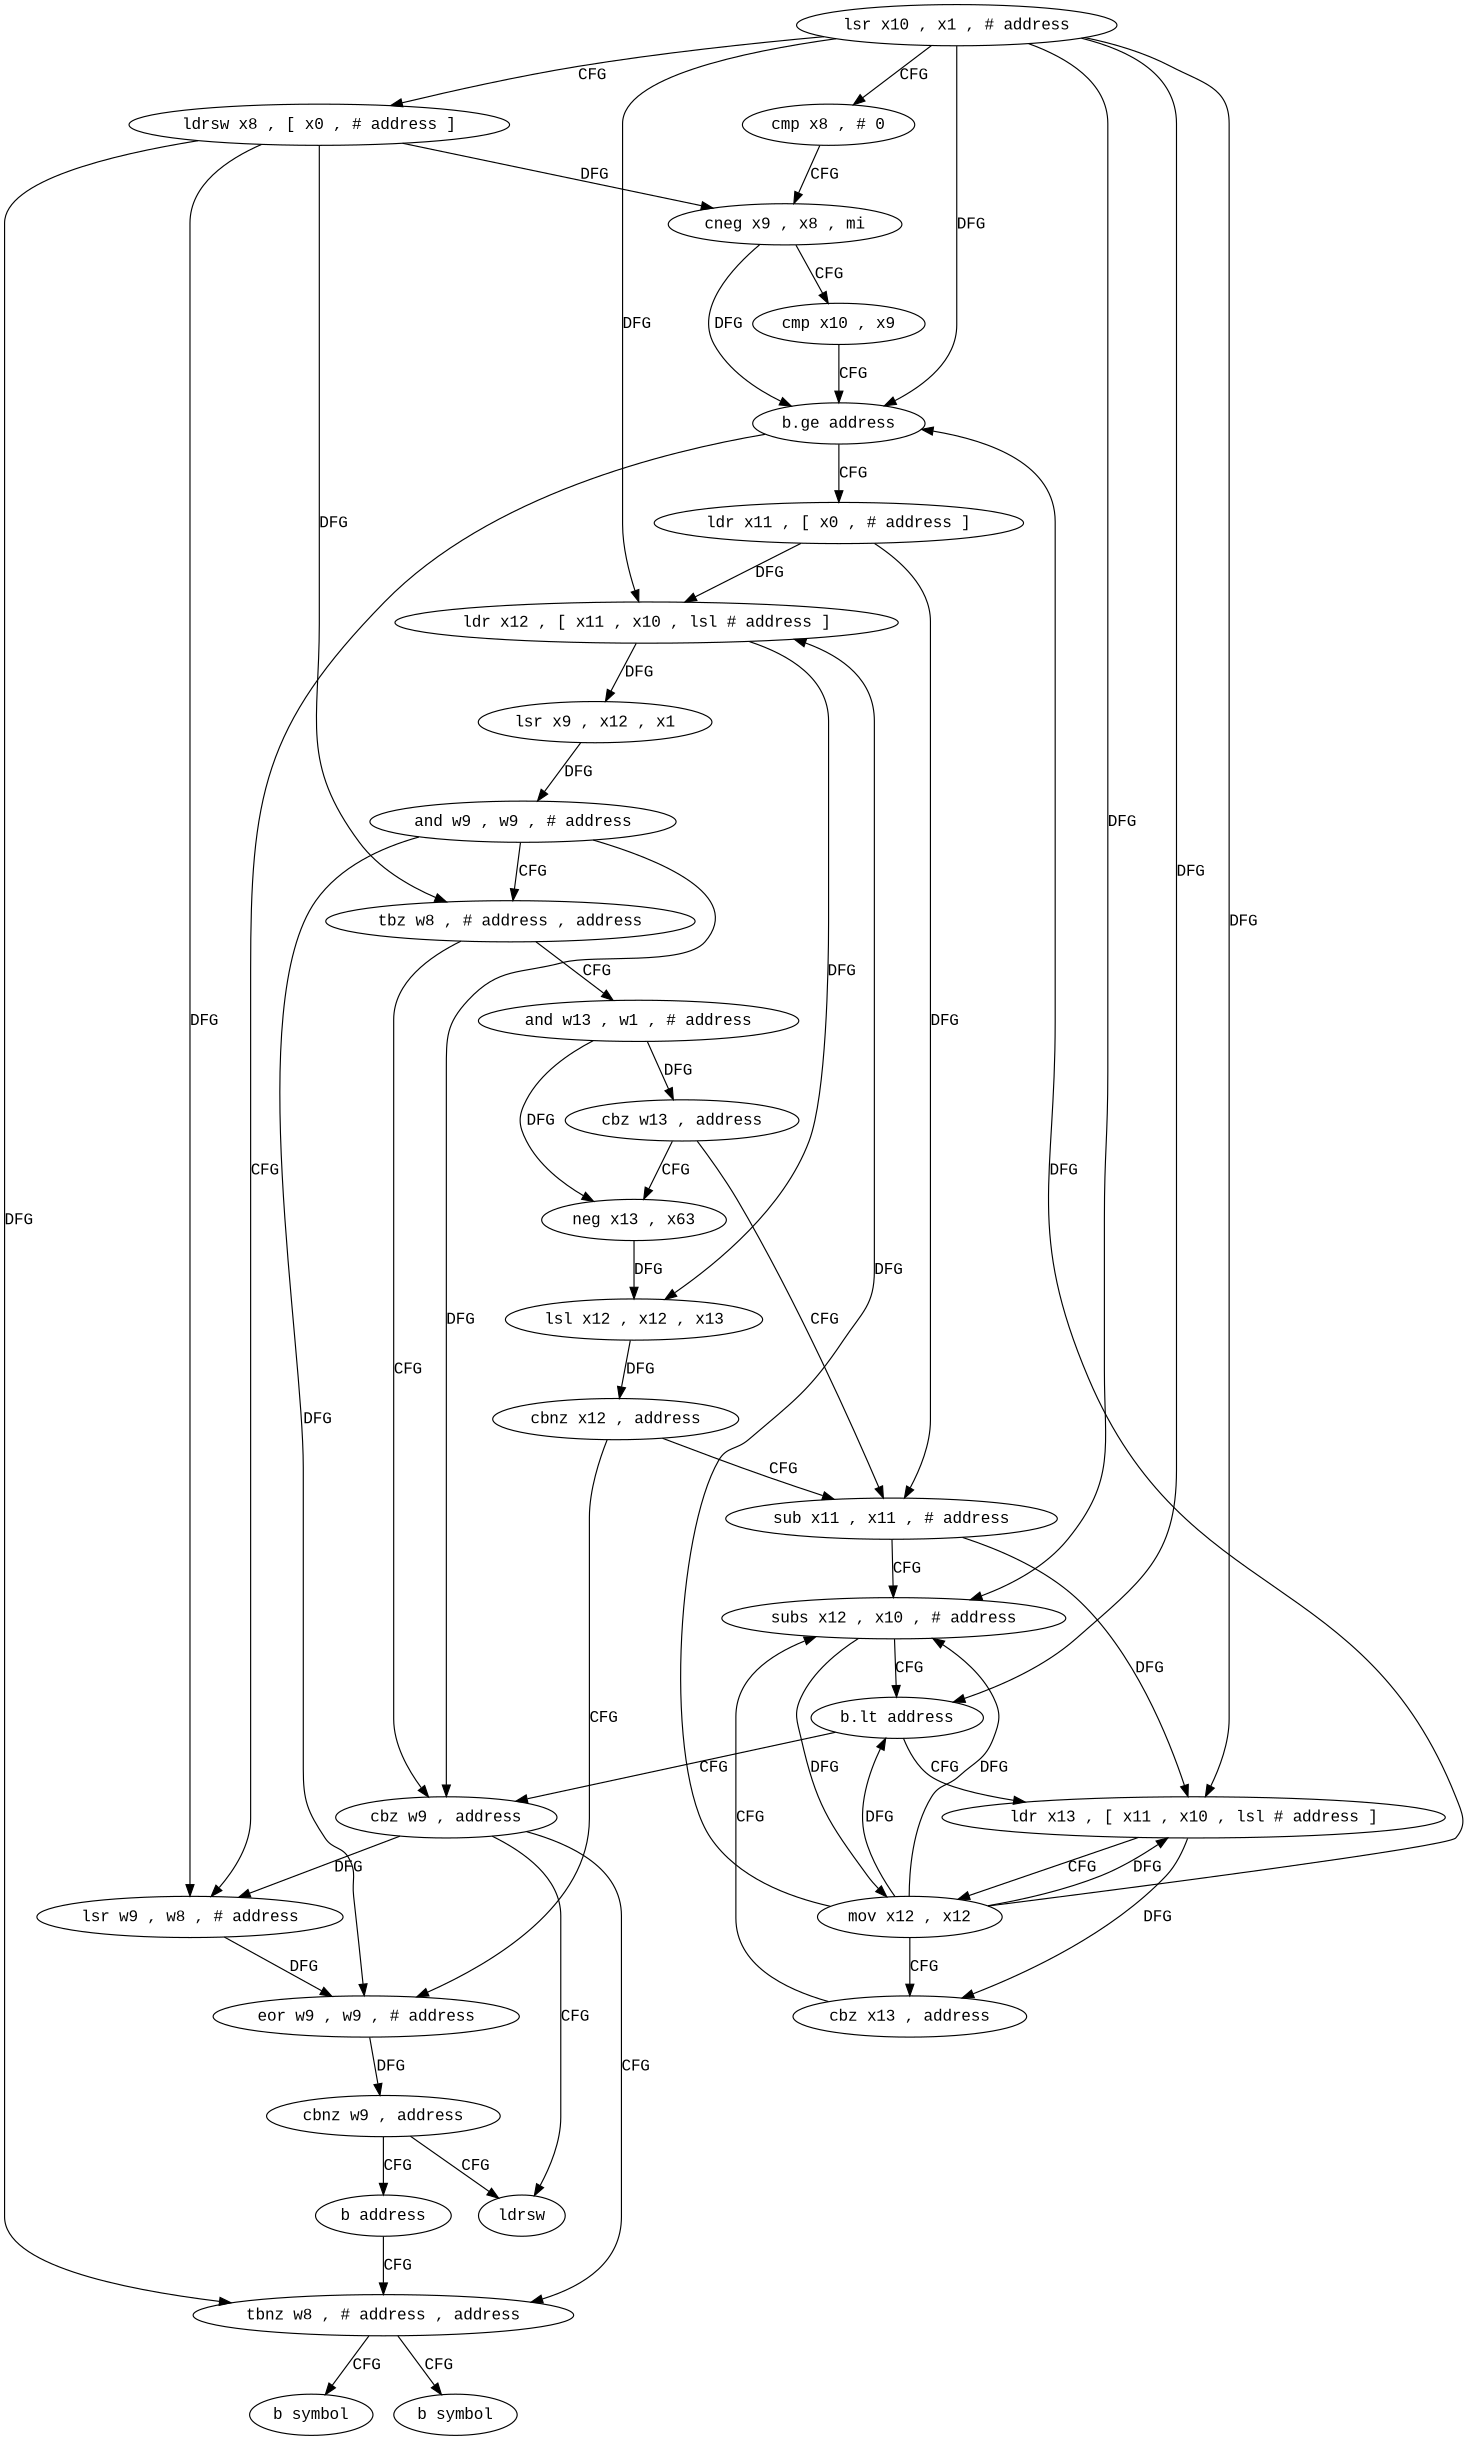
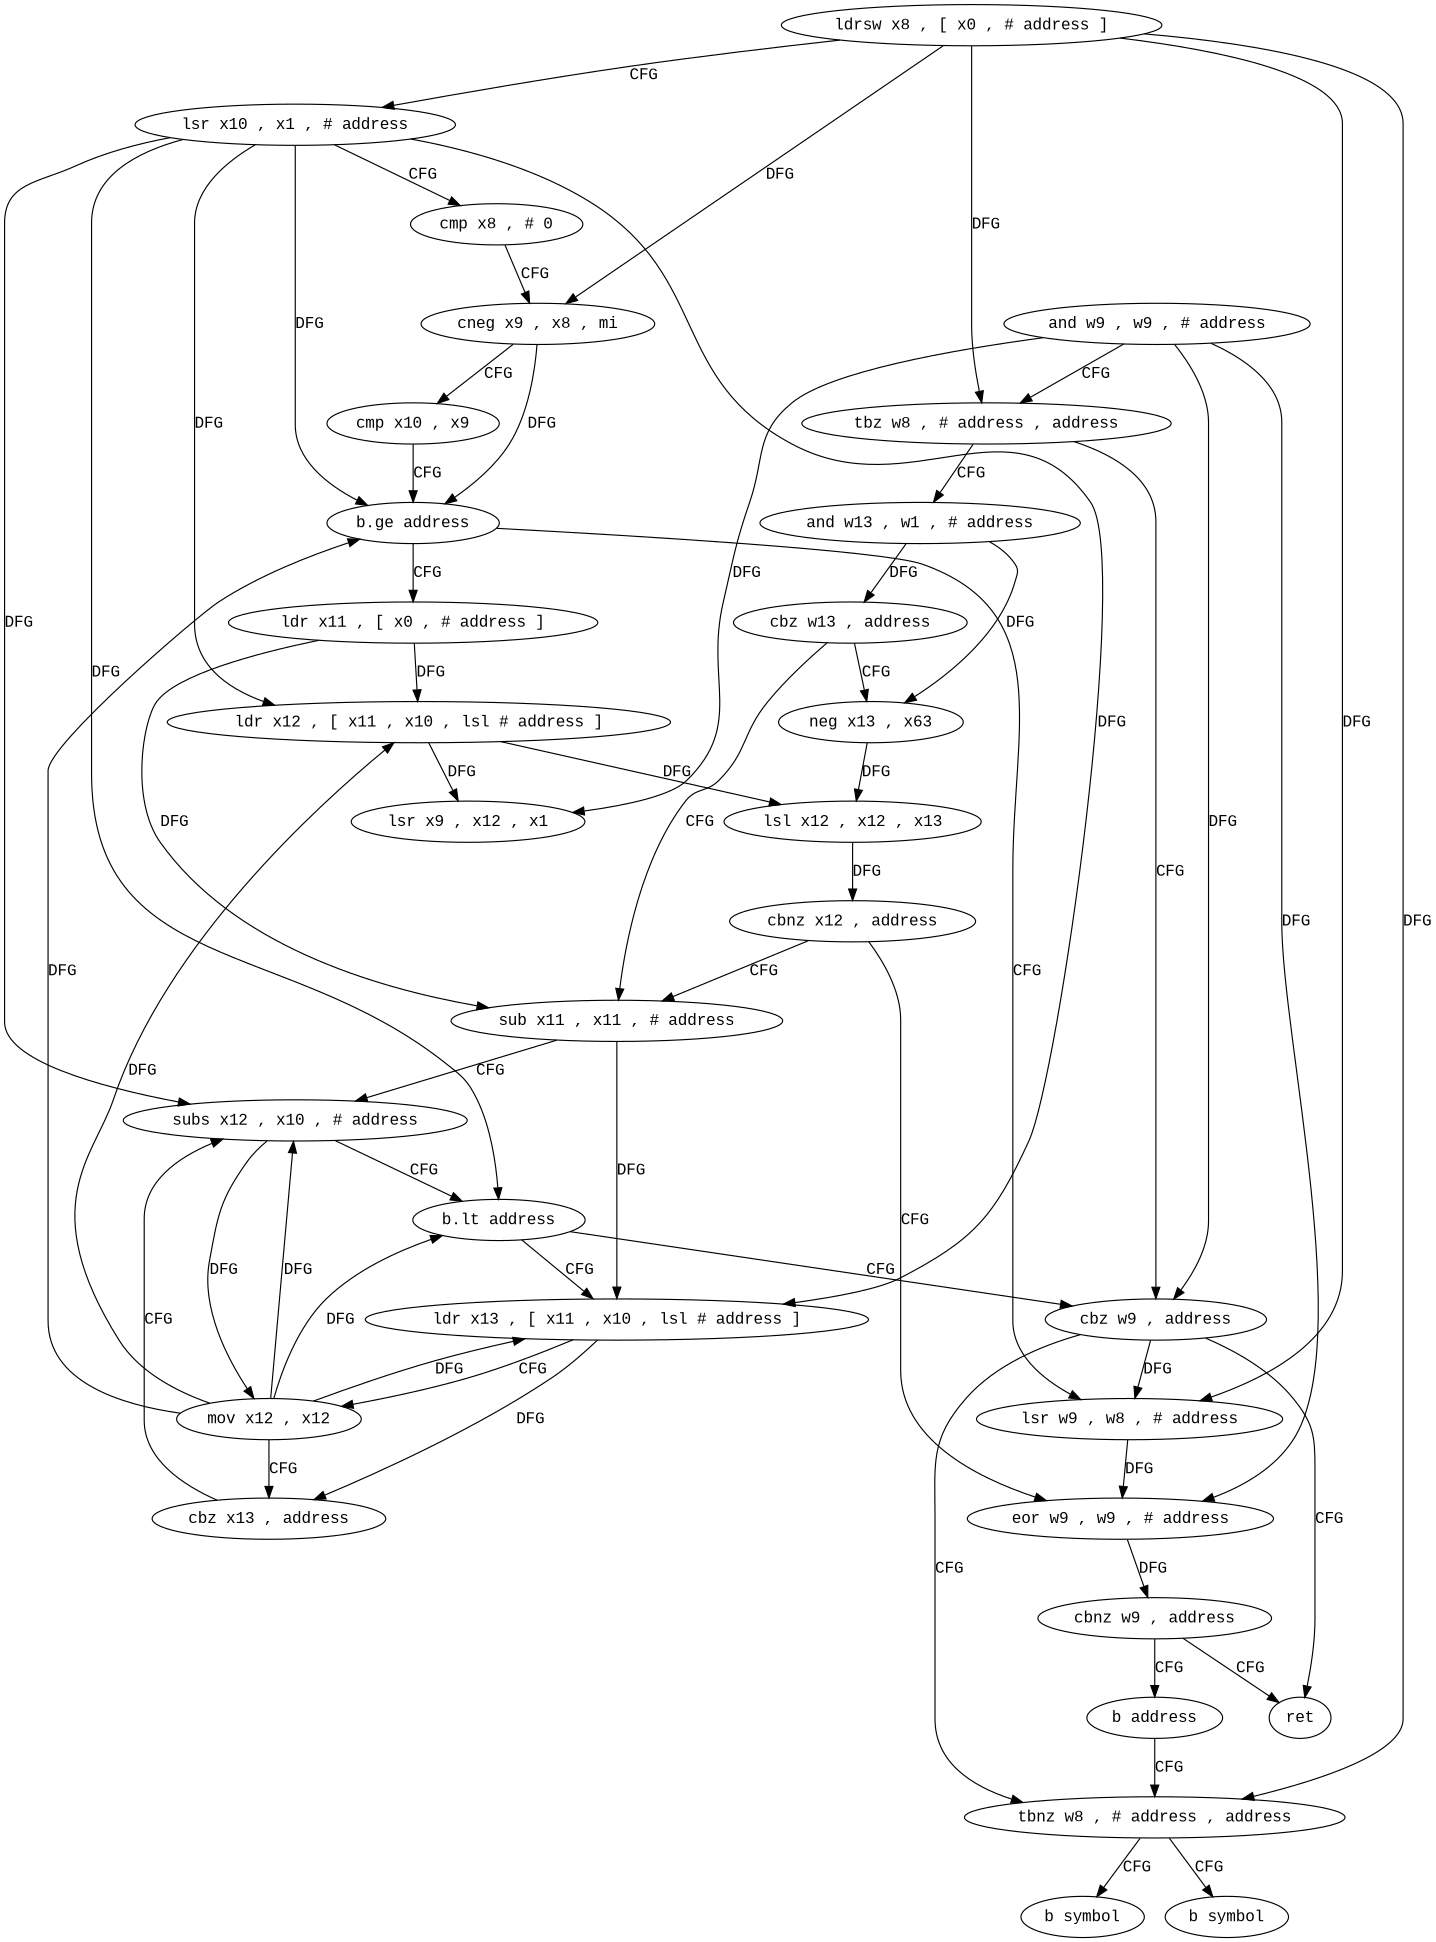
edge "lsr x10 , x1 , # address" -> "ldrsw x8 , [ x0 , # address ]": reversed
edge "lsr x9 , x12 , x1" -> "and w9 , w9 , # address": reversed
node "ldrsw": label "ldrsw" -> "ret"
